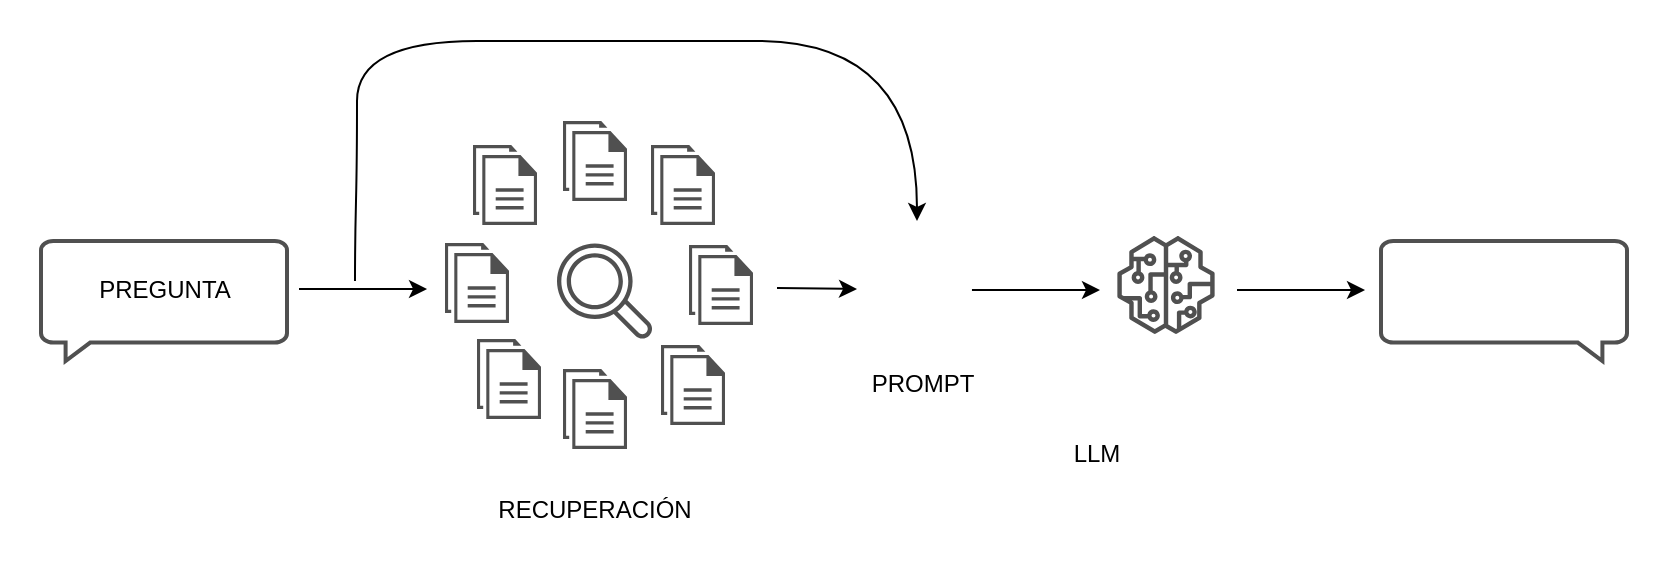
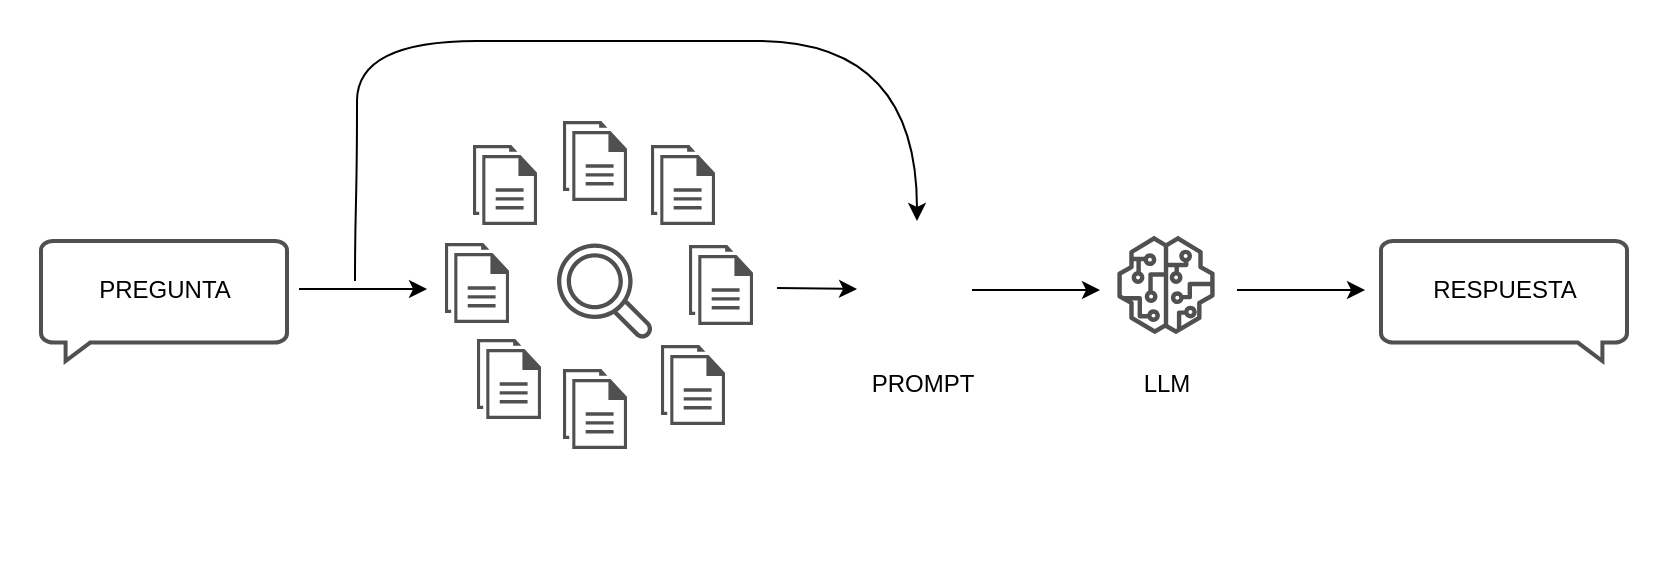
node "RESPUESTA": added
node "LLM": moved (1096, 455) -> (1166, 385)
node "RECUPERACIÓN": removed
